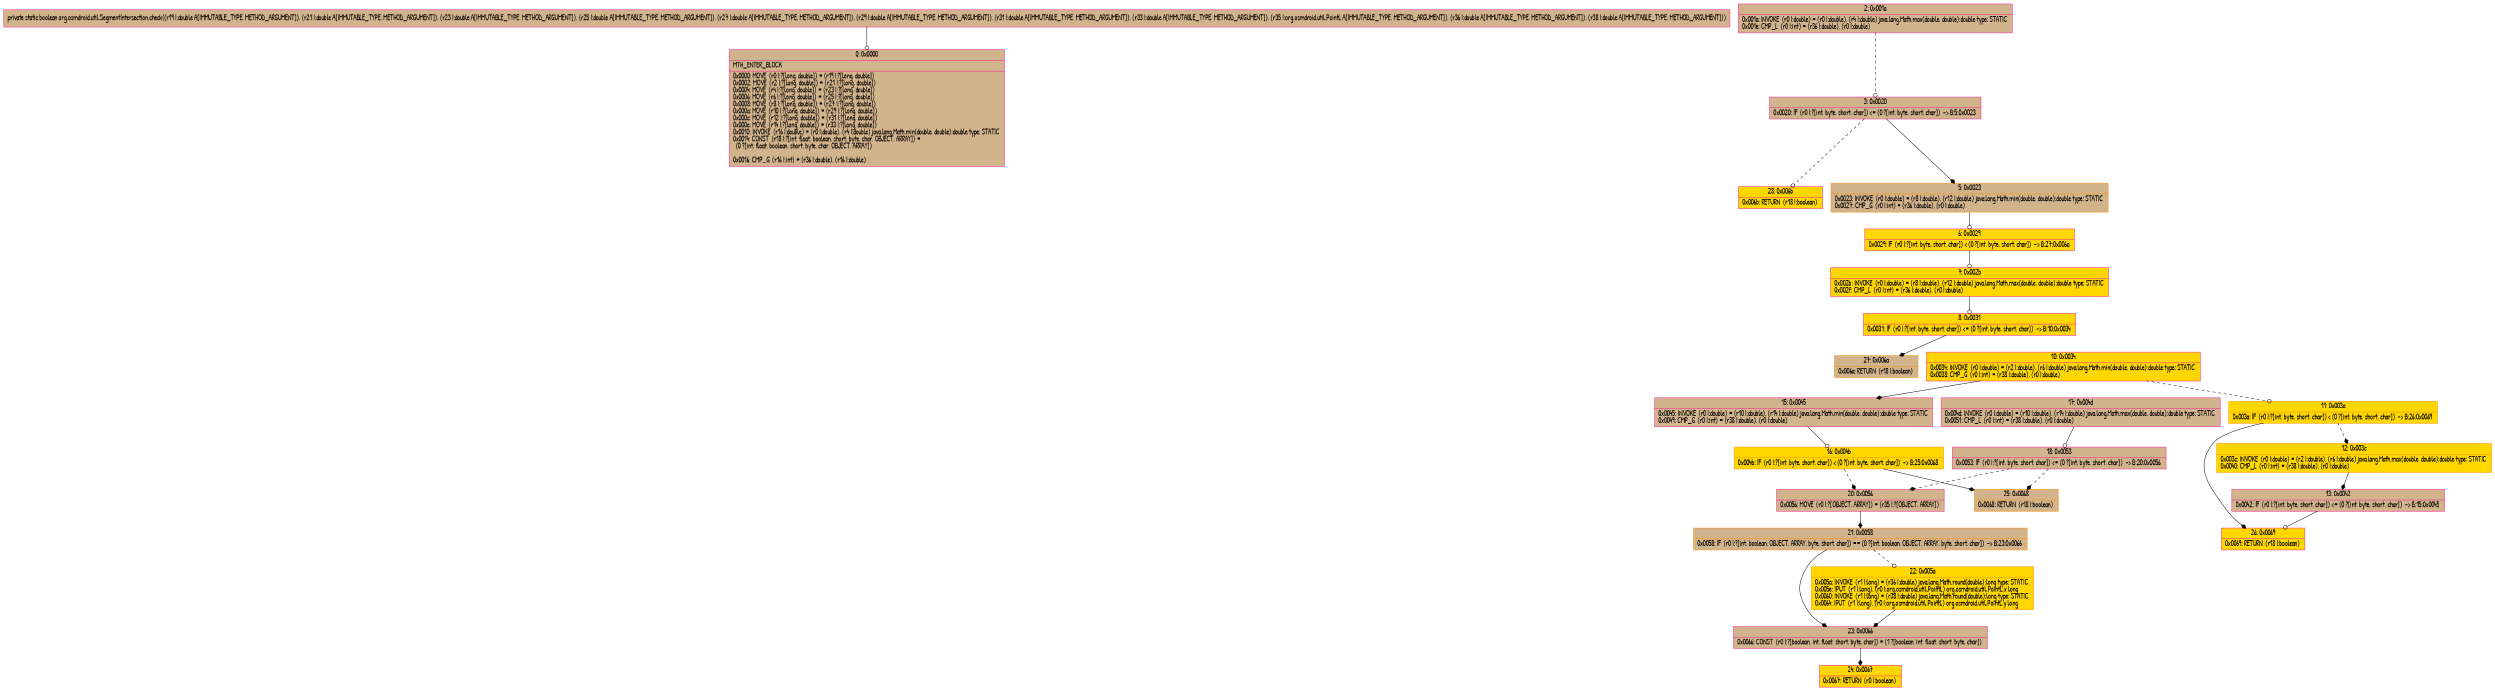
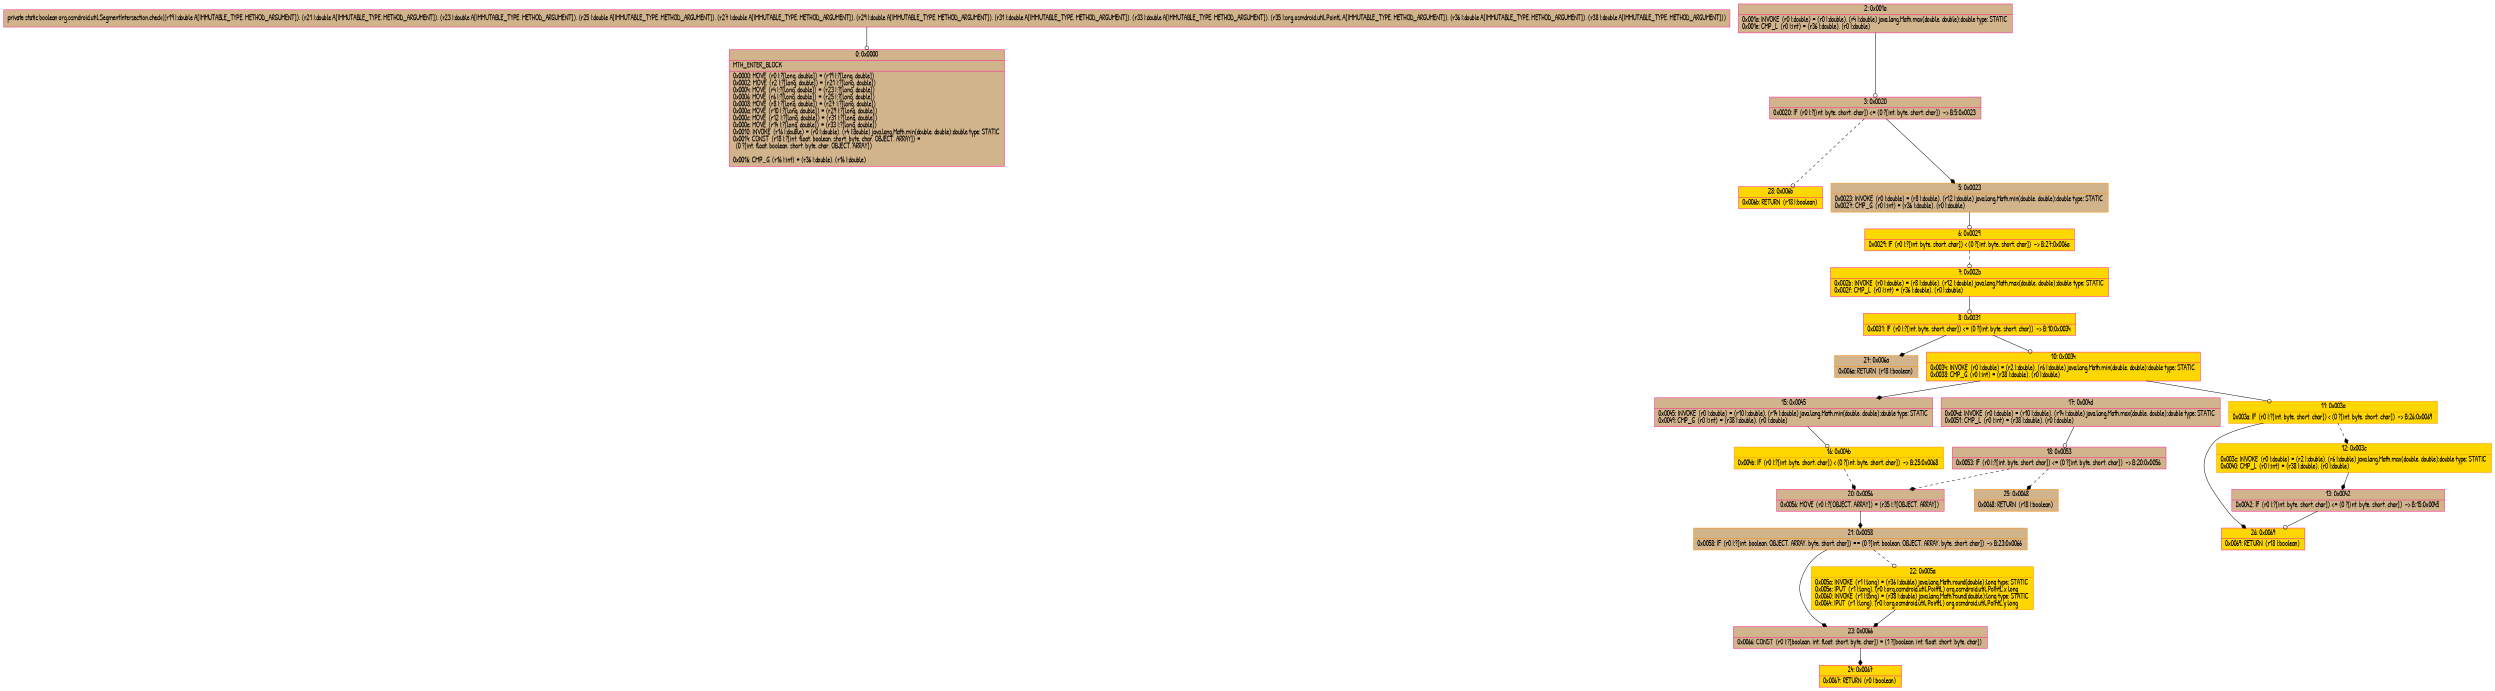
edge "2: 0x001a" -> "3: 0x0020": style dashed -> solid
edge "6: 0x0029" -> "7: 0x002b": style solid -> dashed
edge "8: 0x0031" -> "10: 0x0034": added
edge "10: 0x0034" -> "11: 0x003a": style dashed -> solid
edge "16: 0x004b" -> "25: 0x0068": removed
